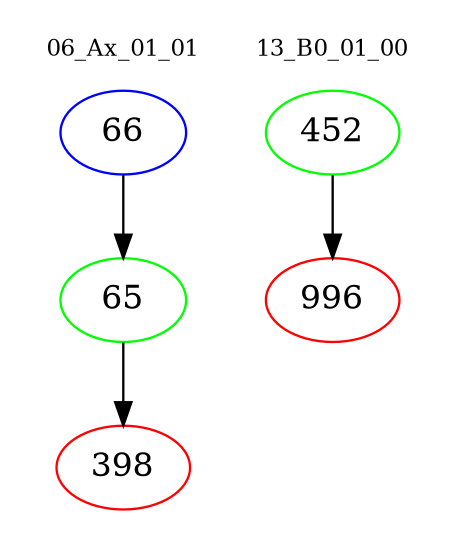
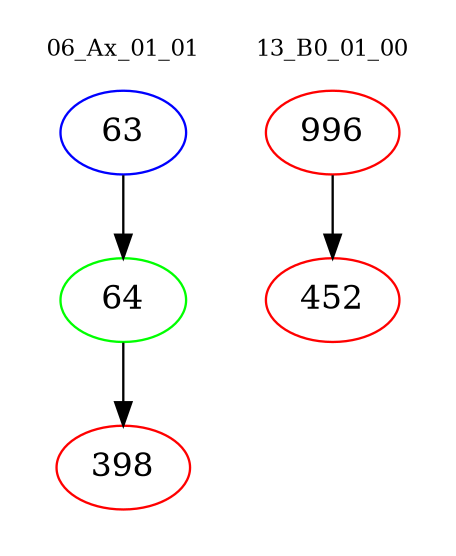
node "66": label "66" -> "63"
node "452": color green -> red
edge "452" -> "996": reversed
node "65": label "65" -> "64"
